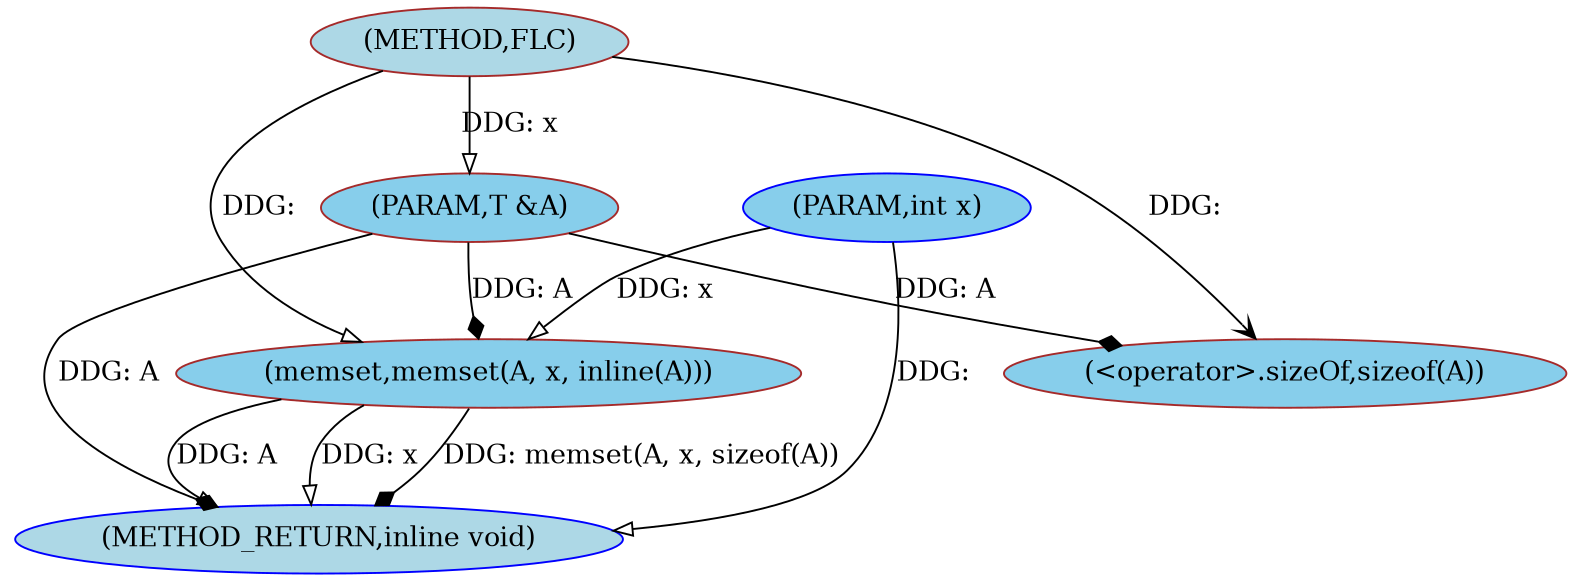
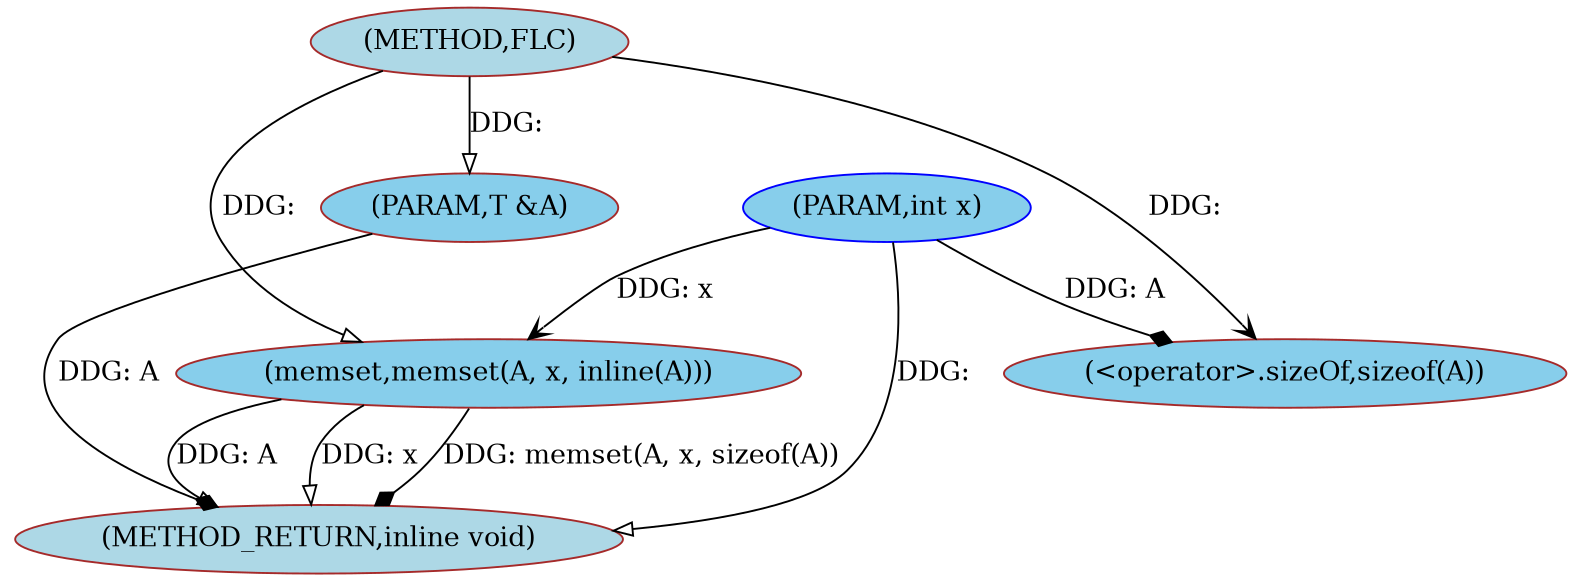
edge "(METHOD,FLC)" -> "(PARAM,T &A)": label "DDG: x" -> "DDG: "
edge "(PARAM,int x)" -> "(memset,memset(A, x, inline(A)))": arrowhead onormal -> vee
edge "(PARAM,T &A)" -> "(memset,memset(A, x, inline(A)))": removed, label "DDG: A"
edge "(PARAM,T &A)" -> "(<operator>.sizeOf,sizeof(A))": now "(PARAM,int x)" -> "(<operator>.sizeOf,sizeof(A))"
node "(METHOD_RETURN,inline void)": color blue -> brown
